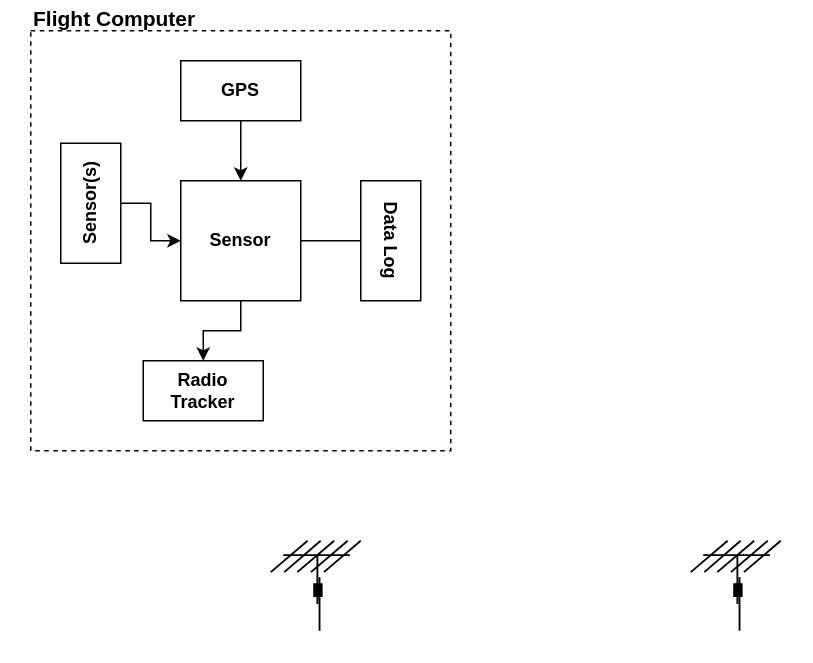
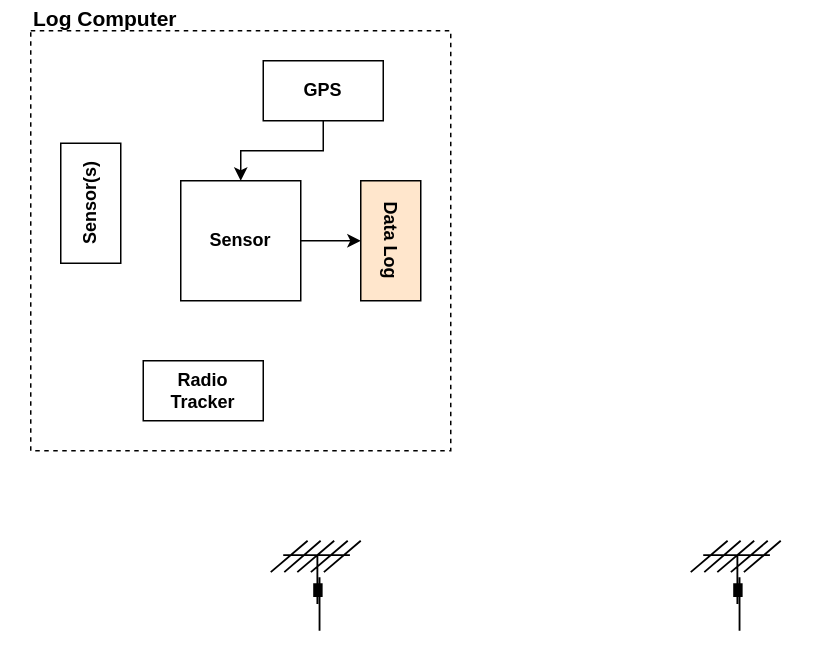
node "Flight Computer": label "Flight Computer" -> "Log Computer"
node "GPS": moved (241, 91) -> (323, 91)
edge "Sensor(s)" -> "Sensor": removed
edge "Sensor" -- "Data Log": arrowhead none -> classic
node "Data Log": fillcolor #ffffff -> #ffe6cc
edge "Sensor" -> "Radio Tracker": removed
